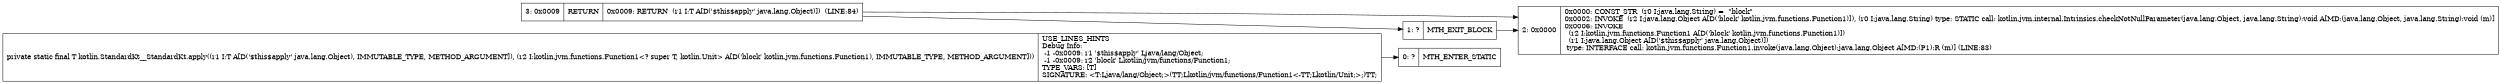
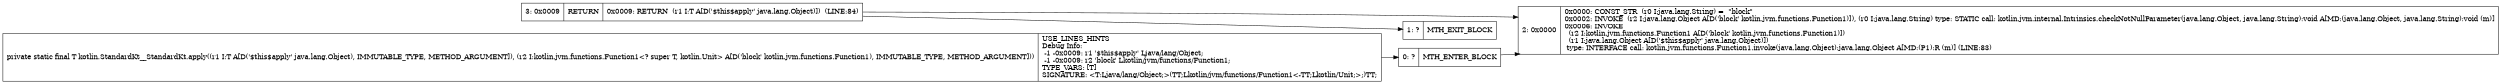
edge "1: ?" -> "2: 0x0000": now "0: ?" -> "2: 0x0000"
node "0: ?": text "MTH_ENTER_STATIC" -> "MTH_ENTER_BLOCK"
